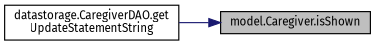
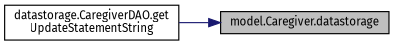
node "model.Caregiver.isShown": label "model.Caregiver.isShown" -> "model.Caregiver.datastorage"
